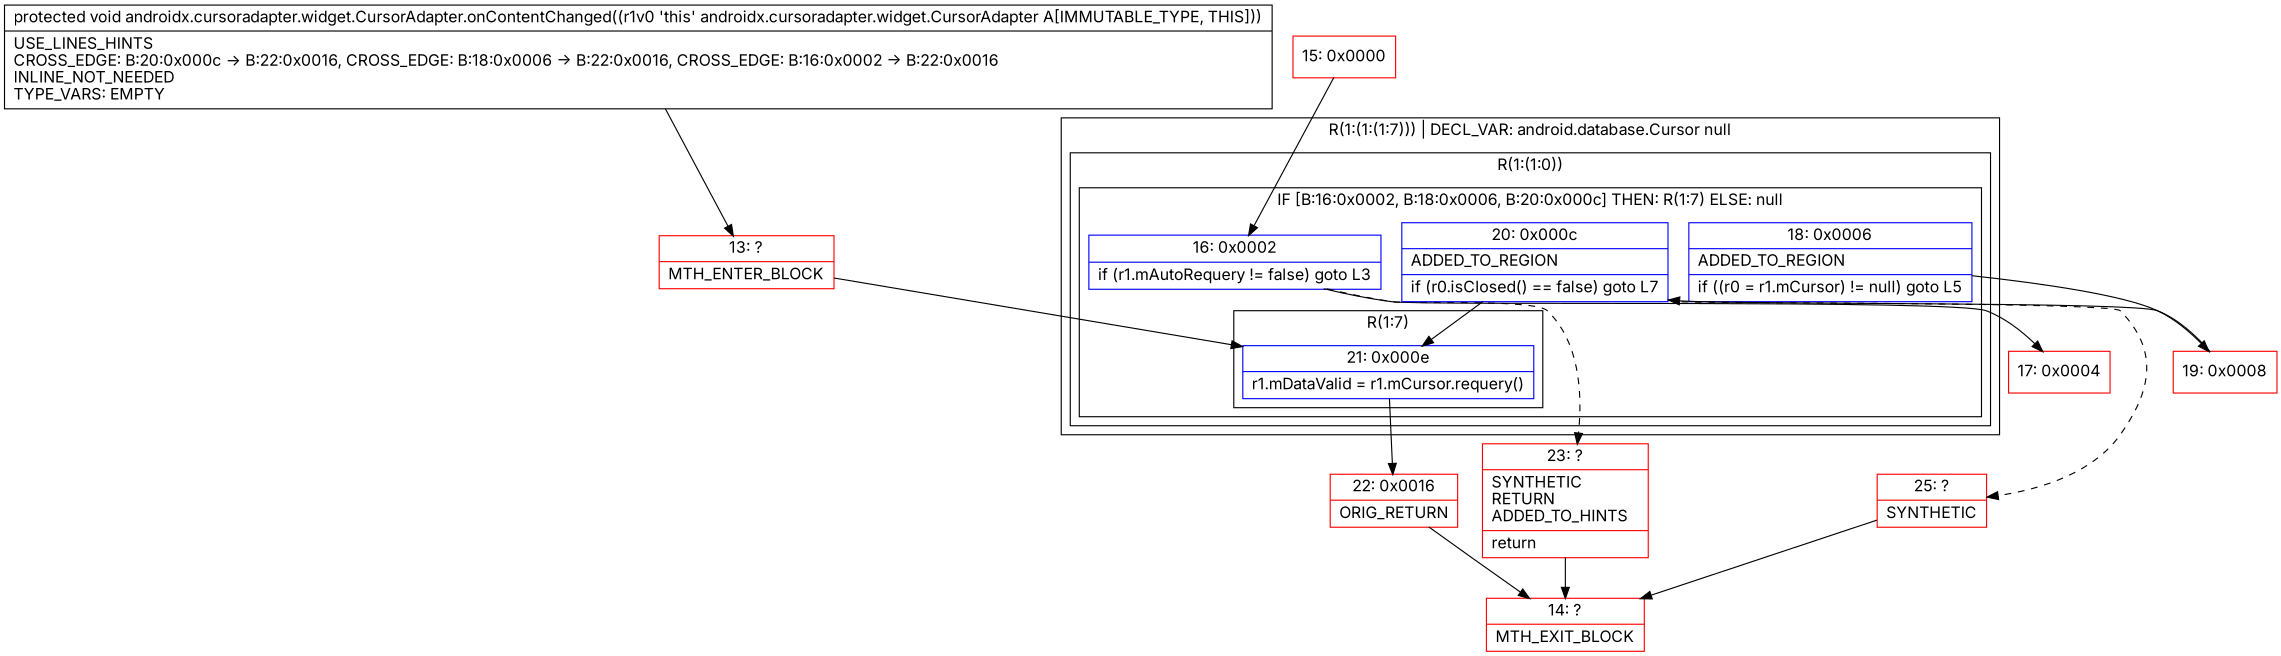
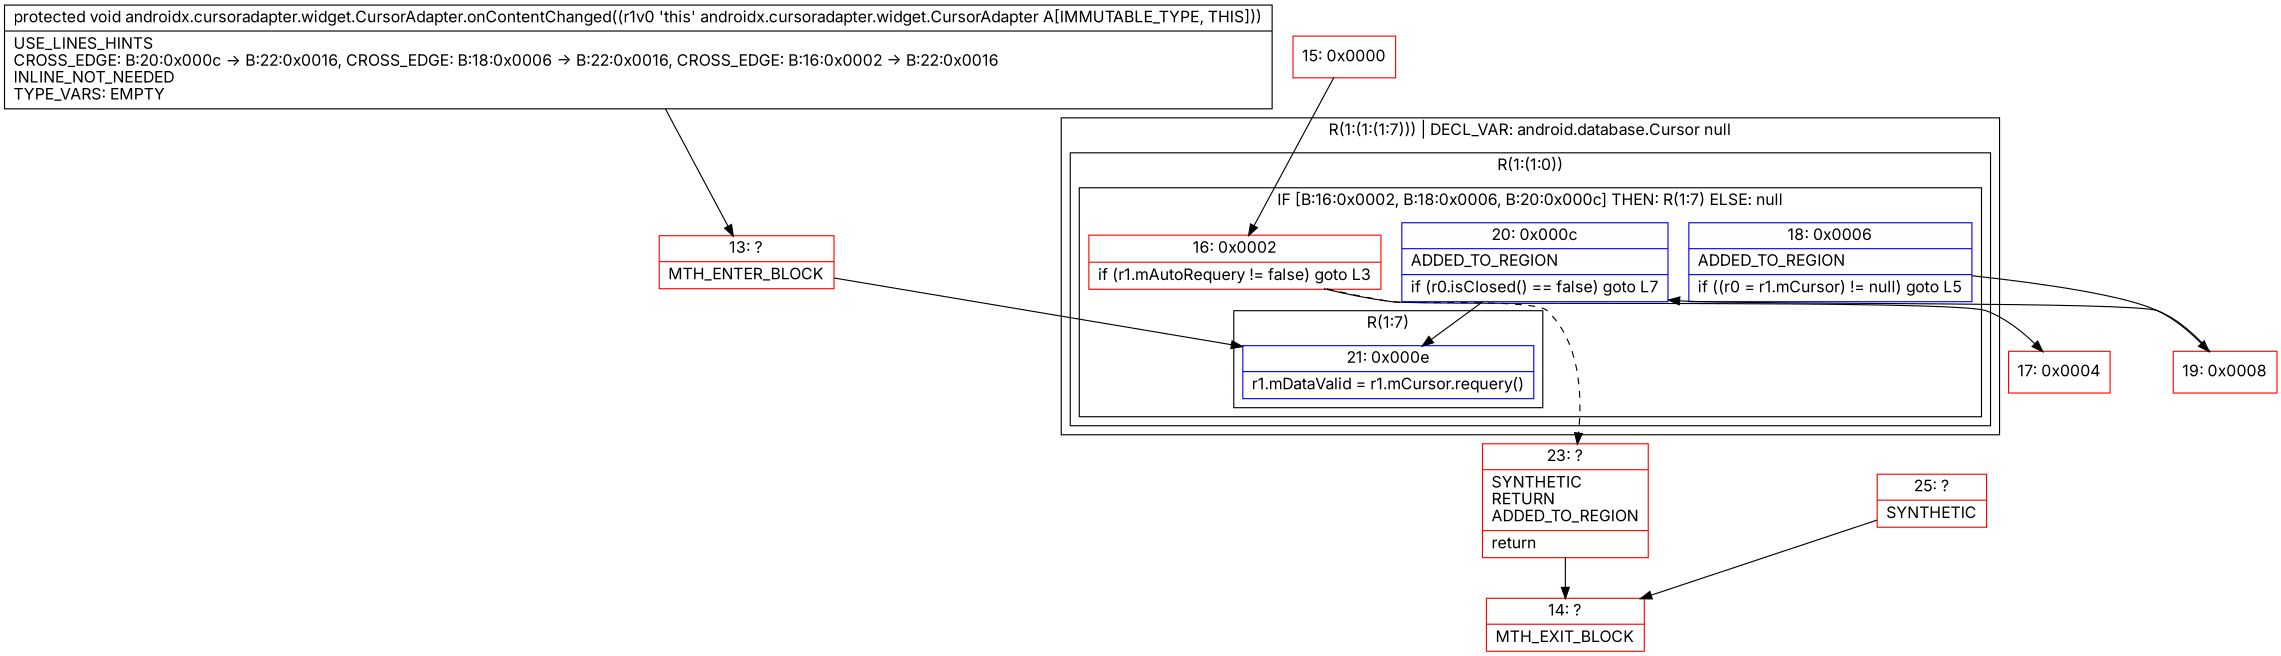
node "16: 0x0002": color blue -> red
edge "20: 0x000c" -> "25: ?": removed
node "22: 0x0016": removed
node "23: ?": text "ADDED_TO_HINTS" -> "ADDED_TO_REGION"
